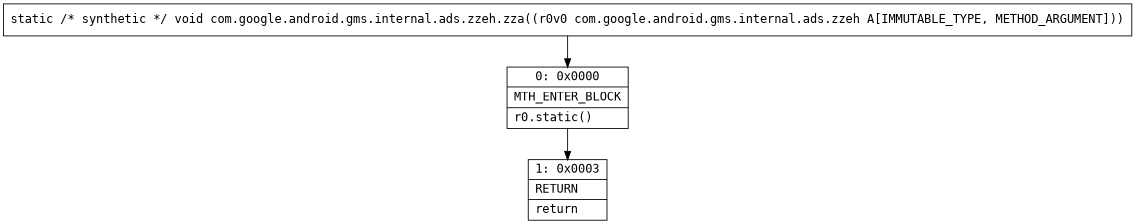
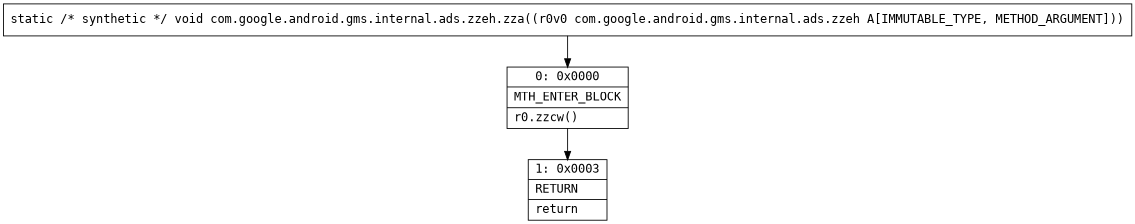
node "0: 0x0000": text "r0.static()" -> "r0.zzcw()"
